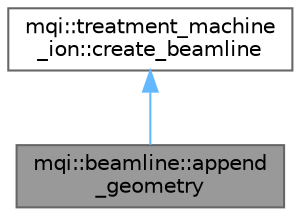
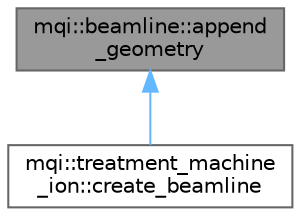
edge "mqi::beamline::append _geometry" -> "mqi::treatment_machine _ion::create_beamline": reversed
